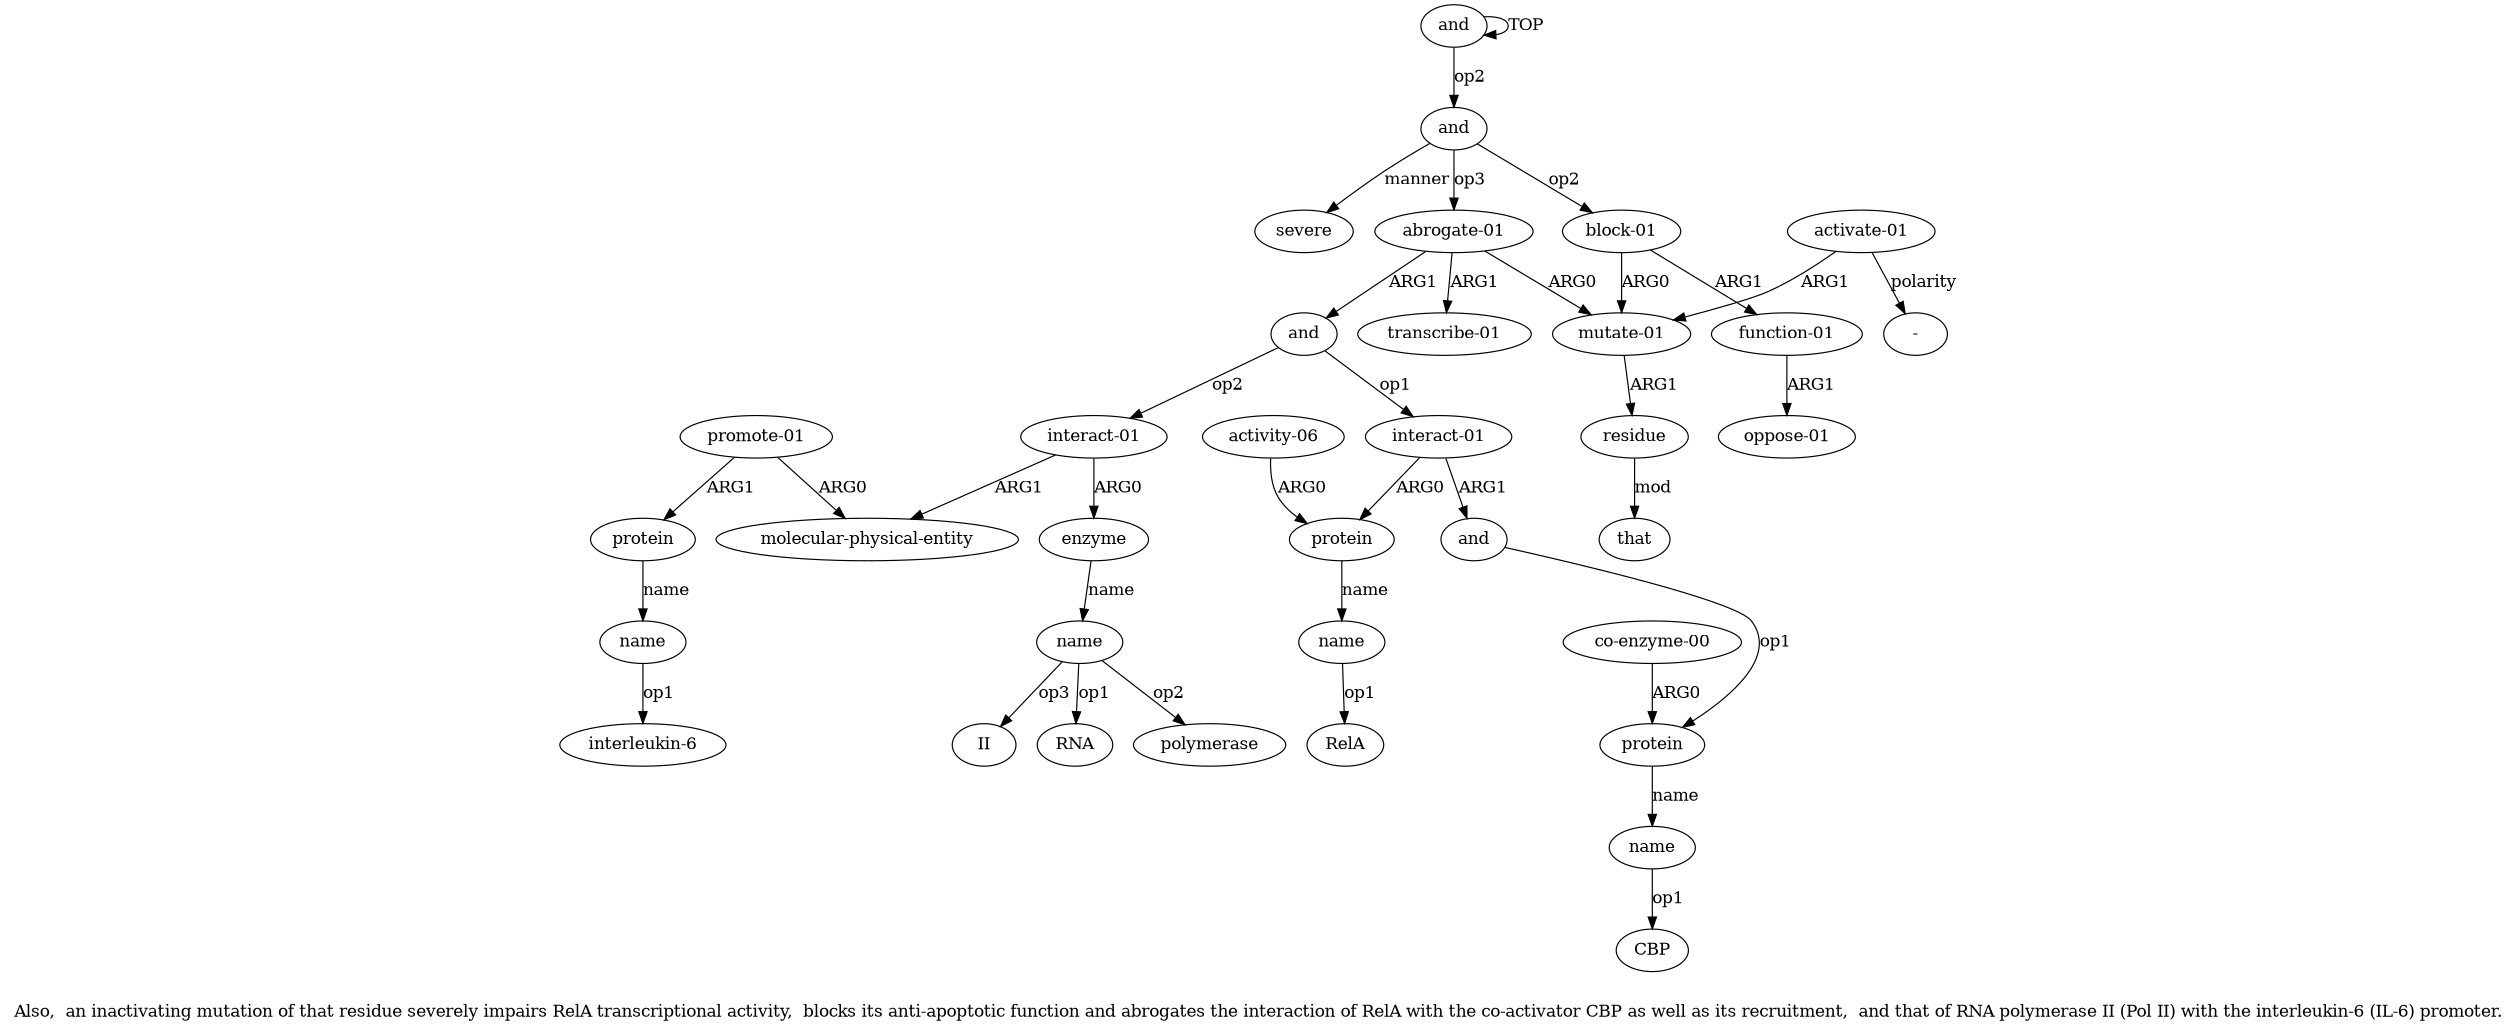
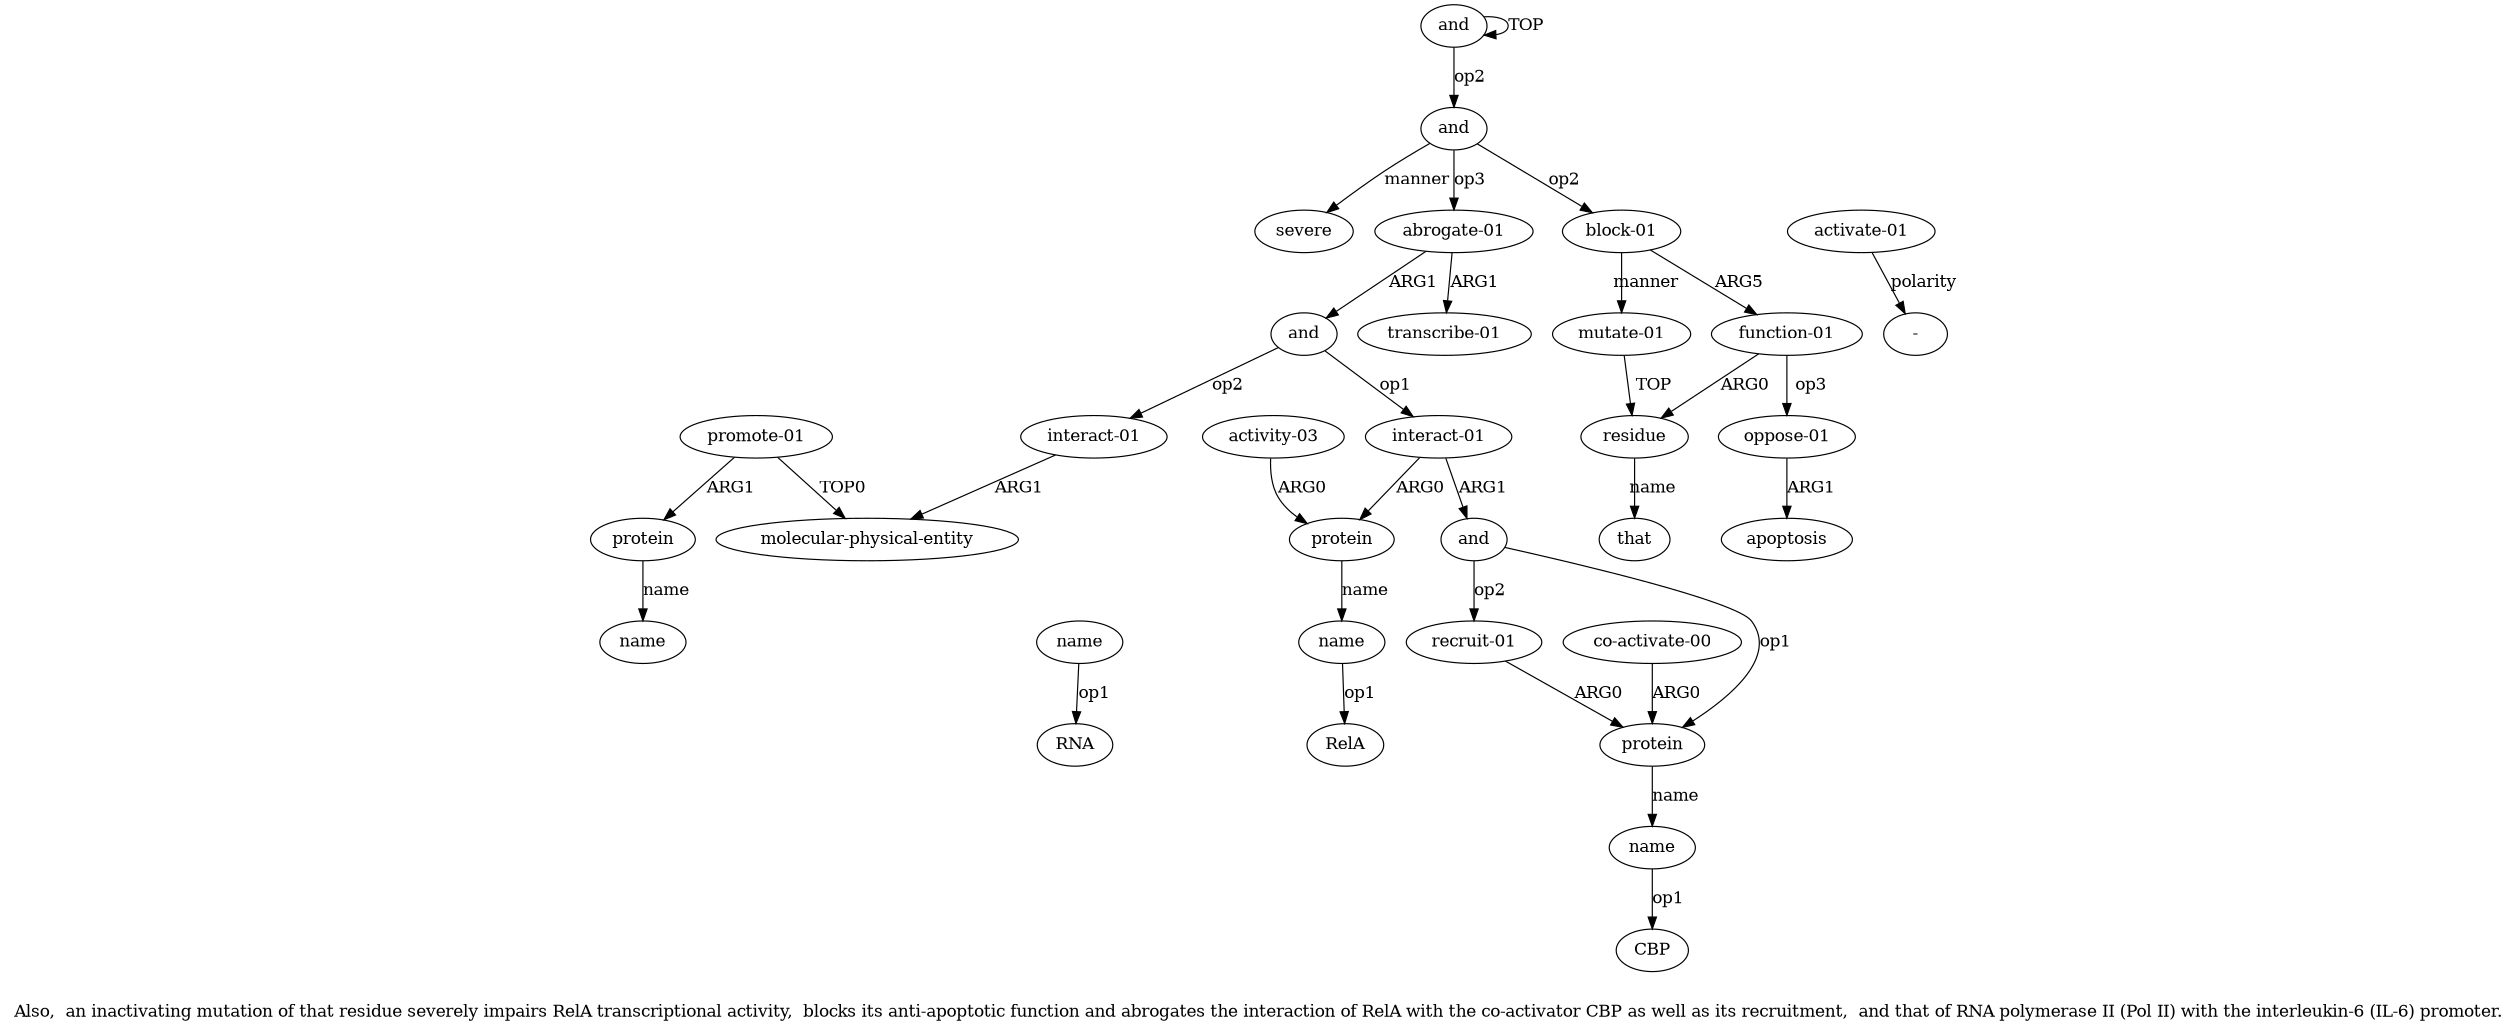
edge "abrogate-01" -> "mutate-01": removed, label "ARG0"
edge "block-01" -> "mutate-01": label "ARG0" -> "manner"
edge "block-01" -> "function-01": label "ARG1" -> "ARG5"
edge "activate-01" -> "mutate-01": removed, label "ARG1"
edge "function-01" -> "residue": added, label "ARG0"
edge "mutate-01" -> "residue": label "ARG1" -> "TOP"
edge "function-01" -> "oppose-01": label "ARG1" -> "op3"
node "activity-06": label "activity-06" -> "activity-03"
edge "promote-01" -> "molecular-physical-entity": label "ARG0" -> "TOP0"
edge "residue" -> "that": label "mod" -> "name"
node "enzyme": removed
node "apoptosis": added
node "recruit-01": added
node "co-enzyme-00": label "co-enzyme-00" -> "co-activate-00"
node "interleukin-6": removed
node "II": removed
node "polymerase": removed
